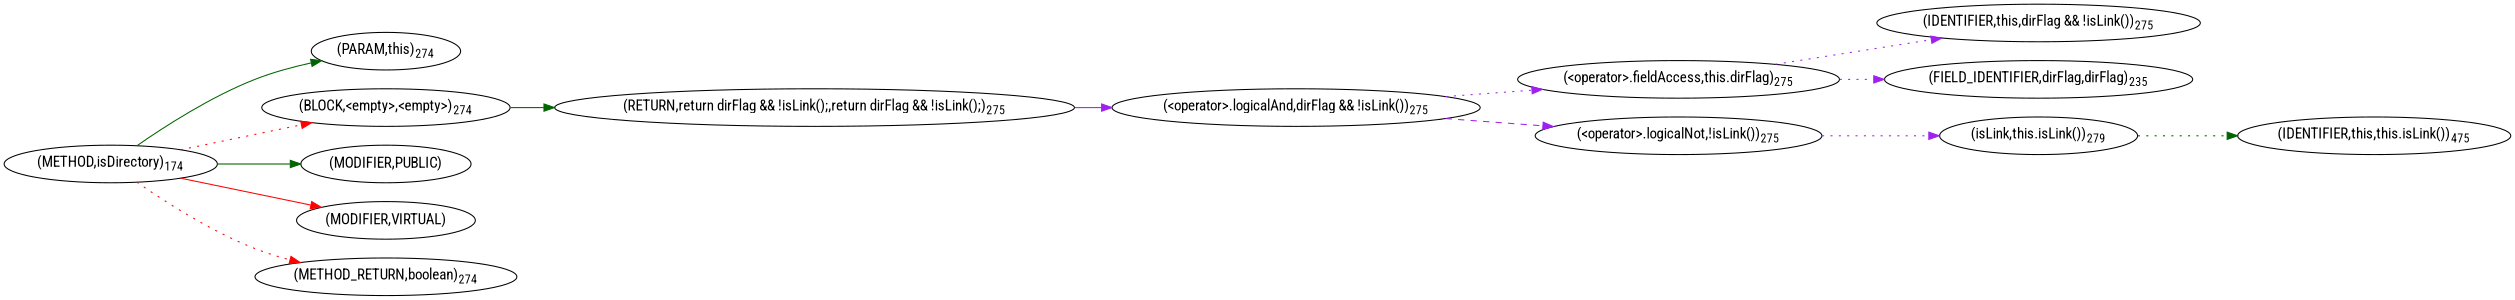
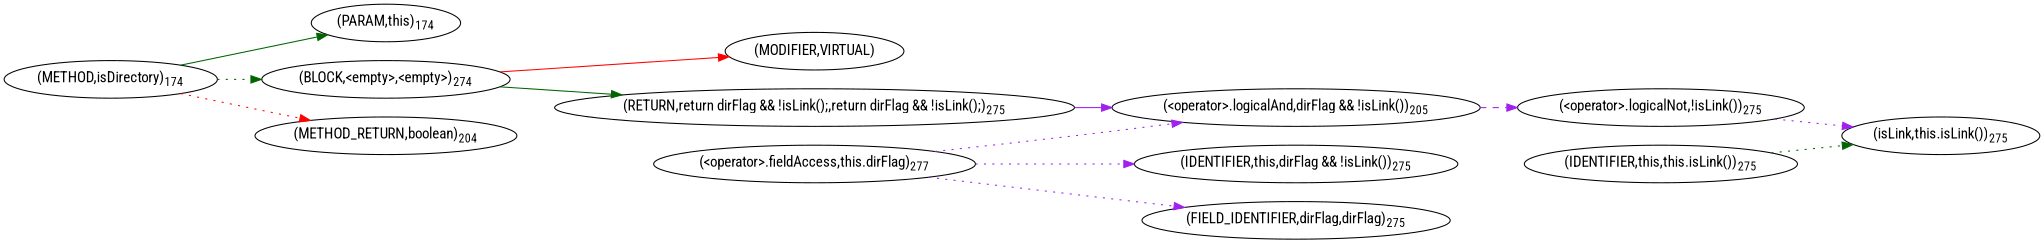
node "(PARAM,this)": text "274" -> "174"
node "(<operator>.fieldAccess,this.dirFlag)": text "275" -> "277"
node "(FIELD_IDENTIFIER,dirFlag,dirFlag)": text "235" -> "275"
edge "(<operator>.logicalAnd,dirFlag && !isLink())" -> "(<operator>.fieldAccess,this.dirFlag)": reversed
node "(<operator>.logicalAnd,dirFlag && !isLink())": text "275" -> "205"
node "(isLink,this.isLink())": text "279" -> "275"
node "(IDENTIFIER,this,this.isLink())": text "475" -> "275"
edge "(isLink,this.isLink())" -> "(IDENTIFIER,this,this.isLink())": reversed
edge "(METHOD,isDirectory)" -> "(BLOCK,<empty>,<empty>)": color red -> darkgreen
node "(MODIFIER,PUBLIC)": removed
edge "(METHOD,isDirectory)" -> "(MODIFIER,VIRTUAL)": now "(BLOCK,<empty>,<empty>)" -> "(MODIFIER,VIRTUAL)"
node "(METHOD_RETURN,boolean)": text "274" -> "204"
